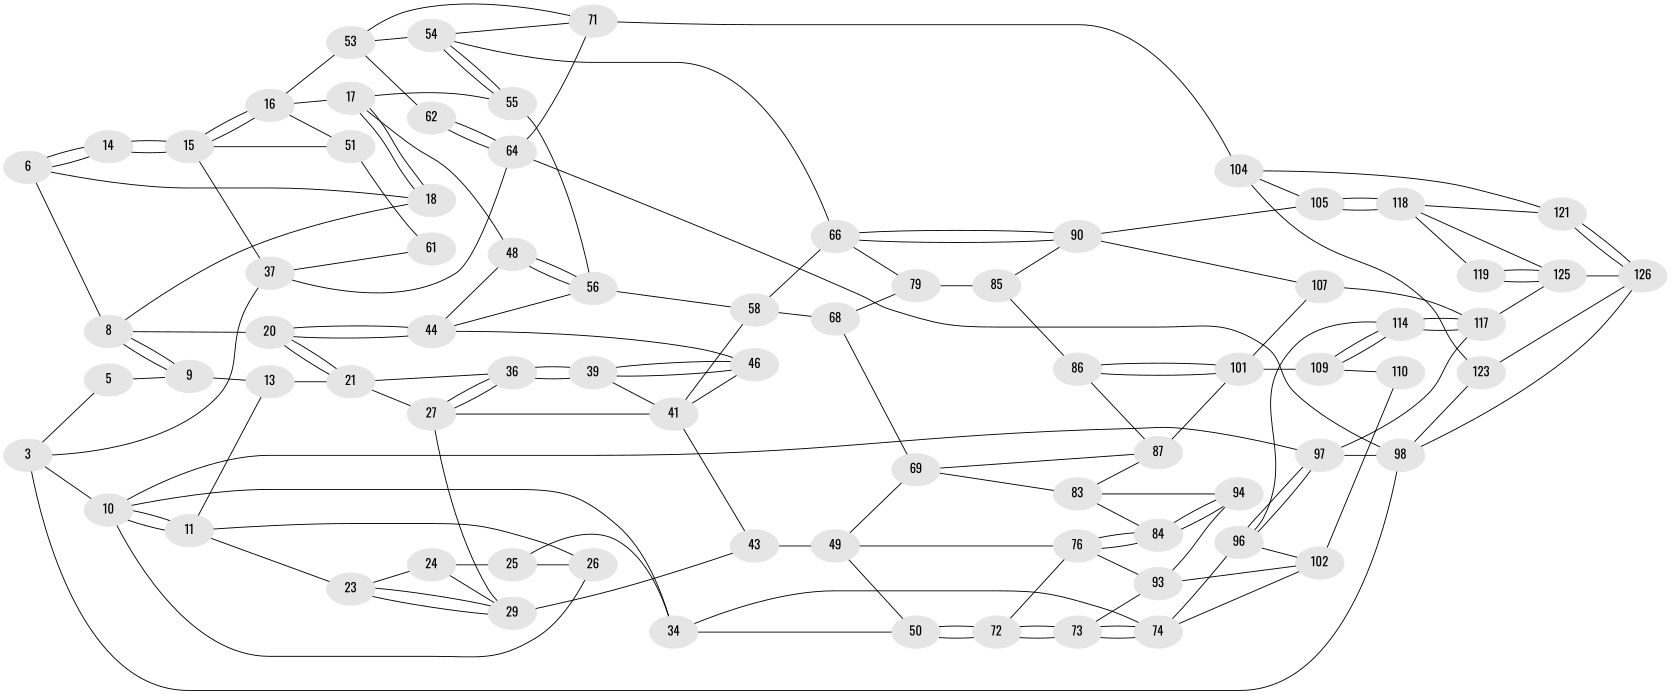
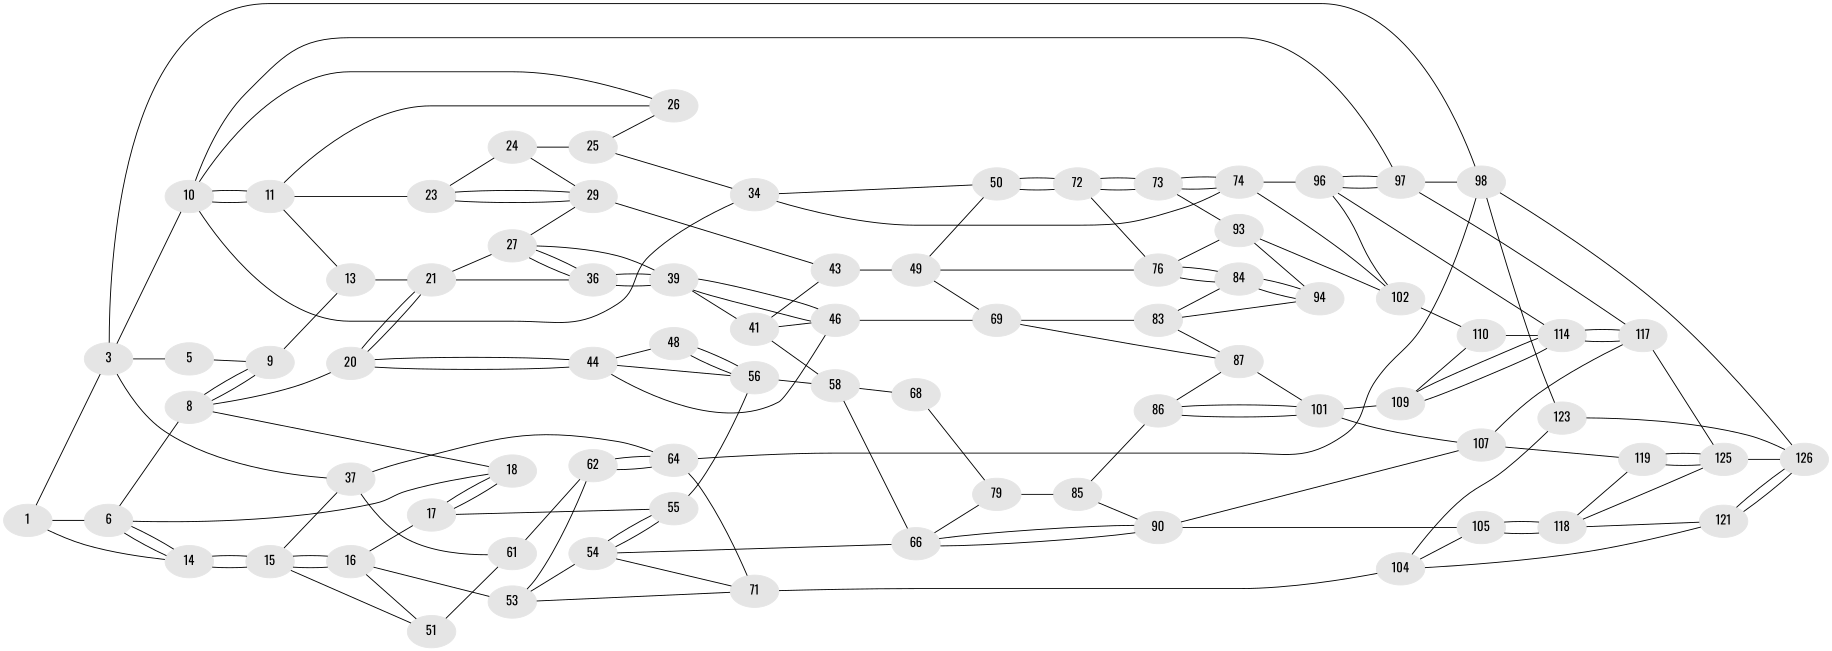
edge "17" -- "48": removed
edge "110" -- "114": added
edge "68" -- "69": now "46" -- "69"
edge "27" -- "41": now "27" -- "39"
edge "107" -- "119": added
edge "62" -- "61": added
node "1": added
